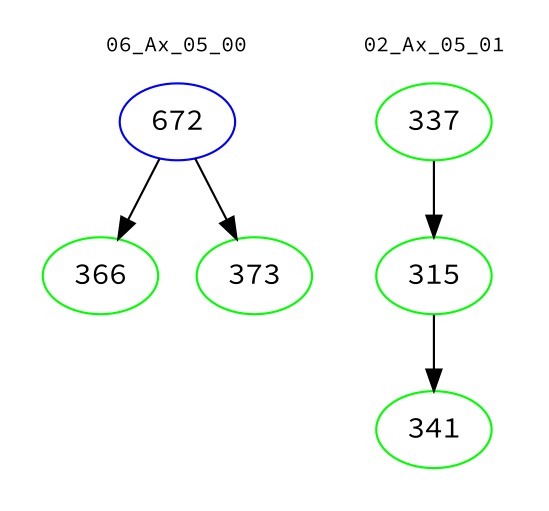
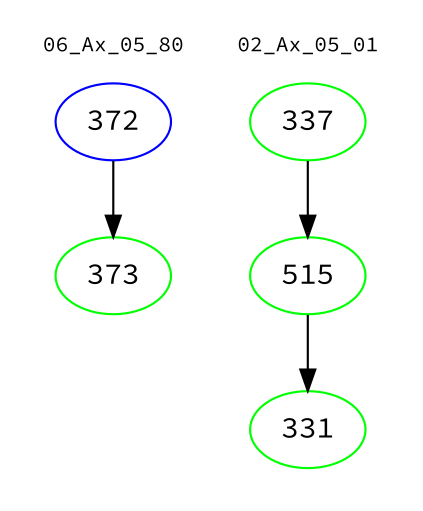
cluster "06_Ax_05_00": label "06_Ax_05_00" -> "06_Ax_05_80"
node "672": label "672" -> "372"
node "366": removed
node "315": label "315" -> "515"
node "341": label "341" -> "331"
